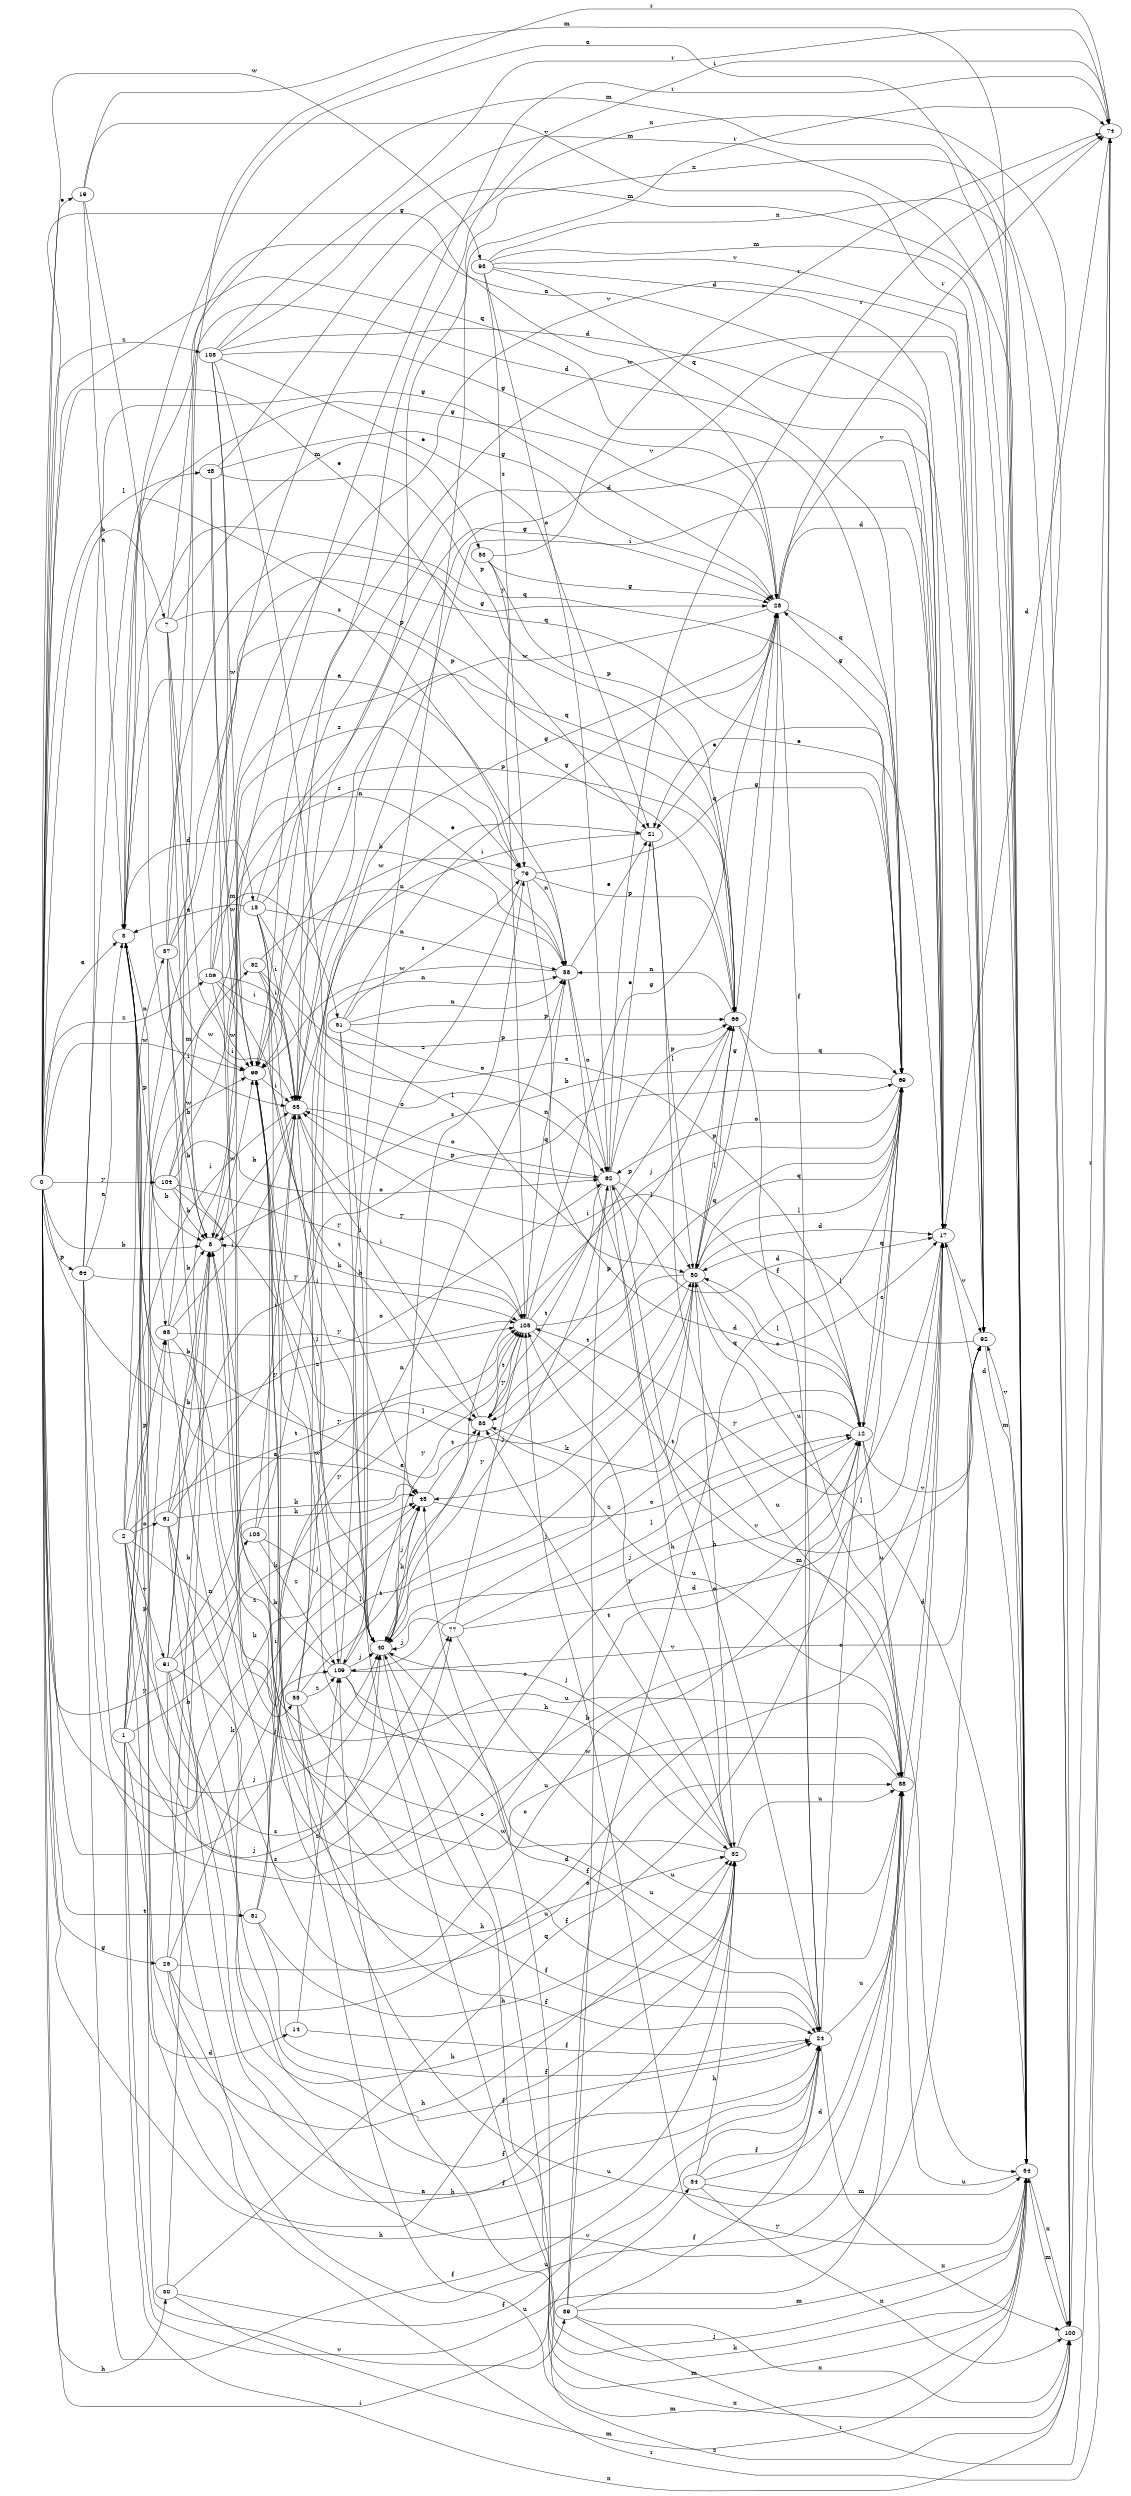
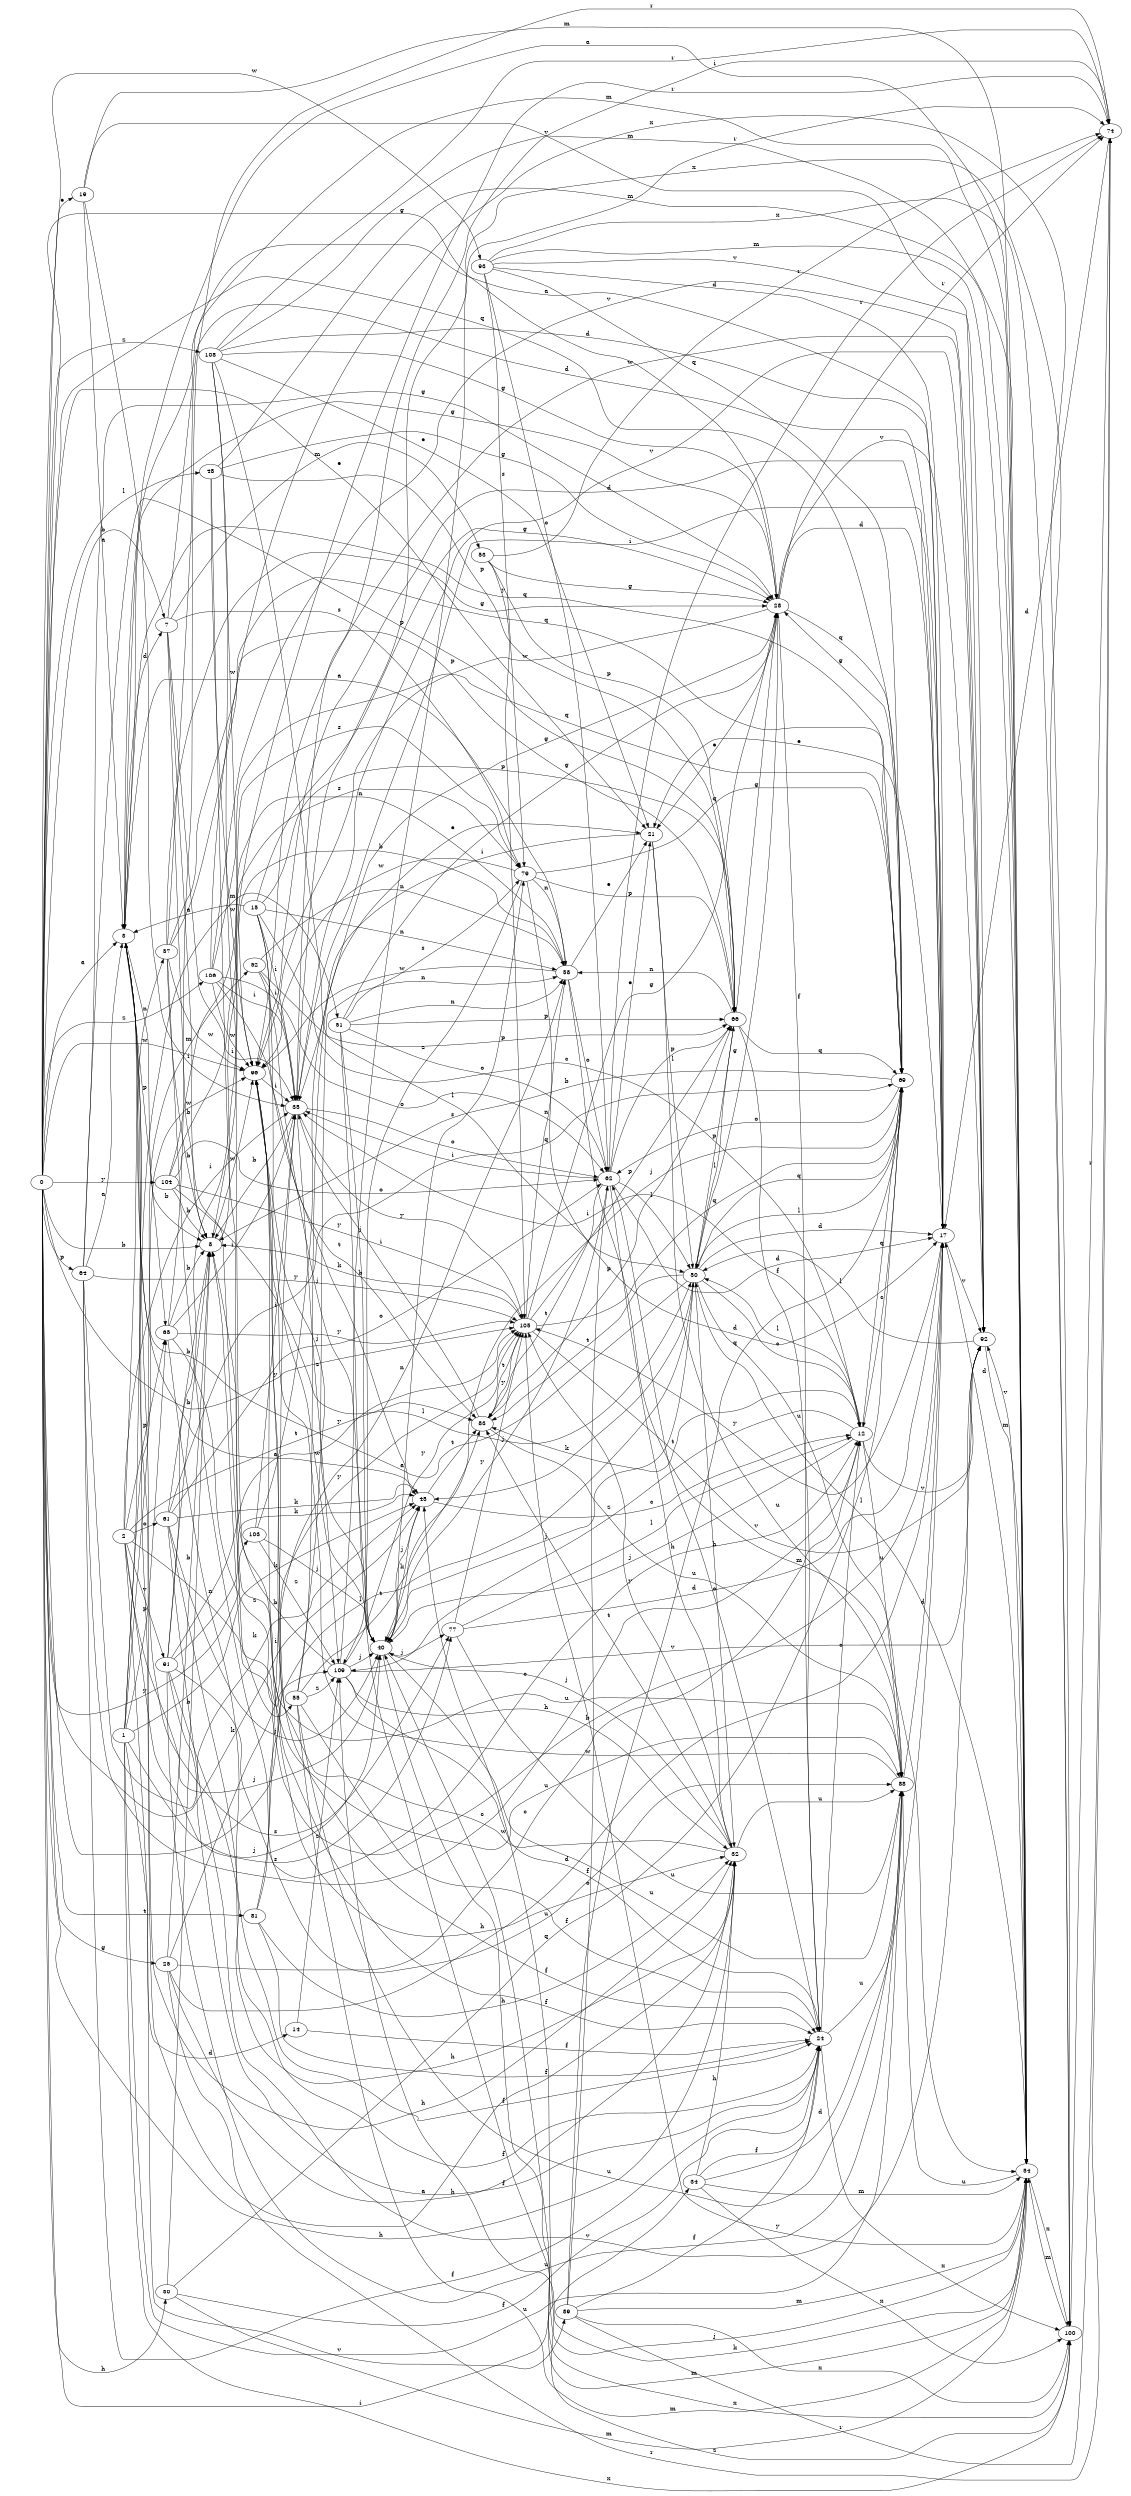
edge "3" -> "15": now "3" -> "7"
edge "62" -> "35": label "p" -> "i"
edge "77" -> "40": reversed
